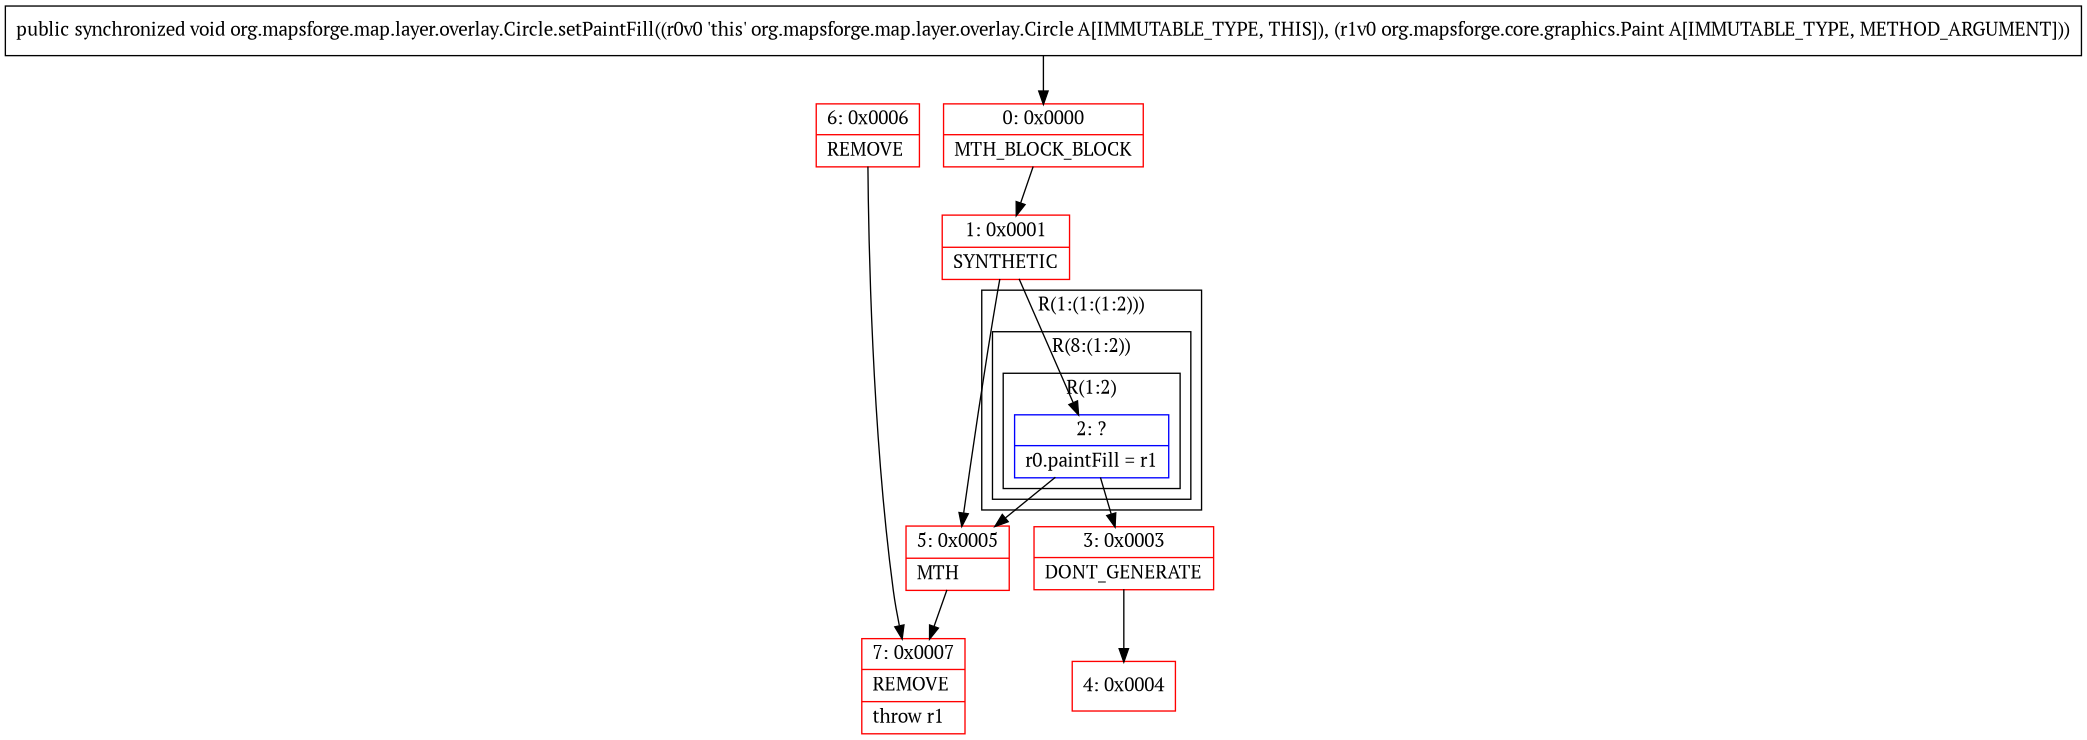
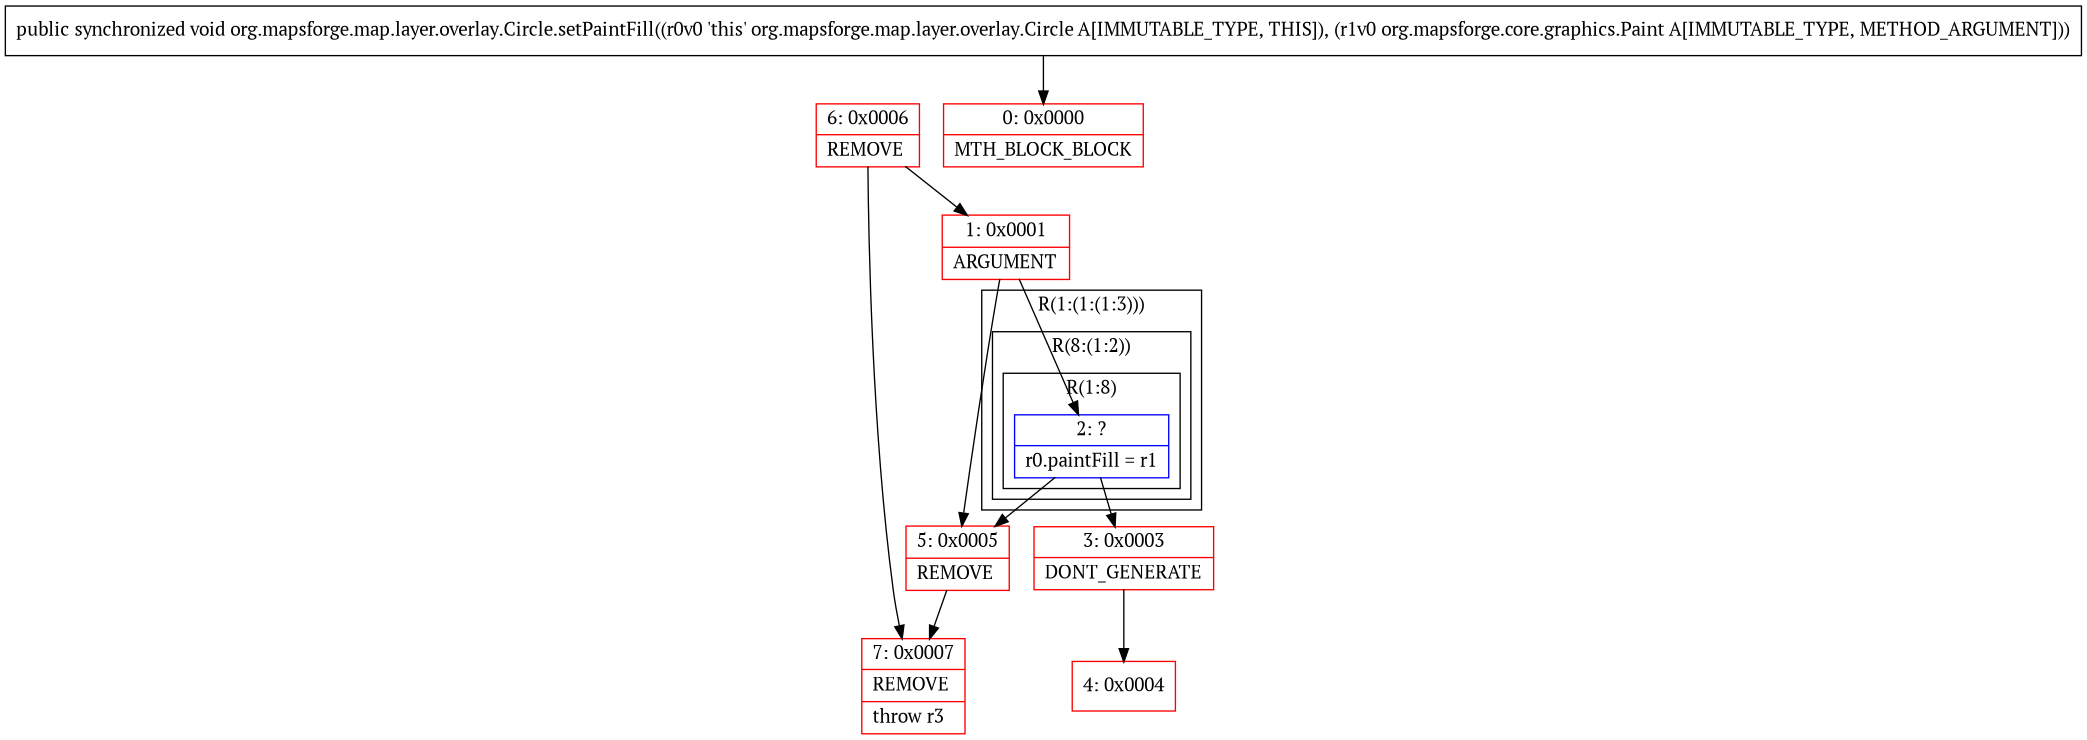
edge "0: 0x0000" -> "1: 0x0001": now "6: 0x0006" -> "1: 0x0001"
node "1: 0x0001": text "SYNTHETIC" -> "ARGUMENT"
cluster "R(1:(1:(1:2)))": label "R(1:(1:(1:2)))" -> "R(1:(1:(1:3)))"
cluster "R(1:2)": label "R(1:2)" -> "R(1:8)"
node "5: 0x0005": text "MTH" -> "REMOVE"
node "7: 0x0007": text "throw r1" -> "throw r3"
